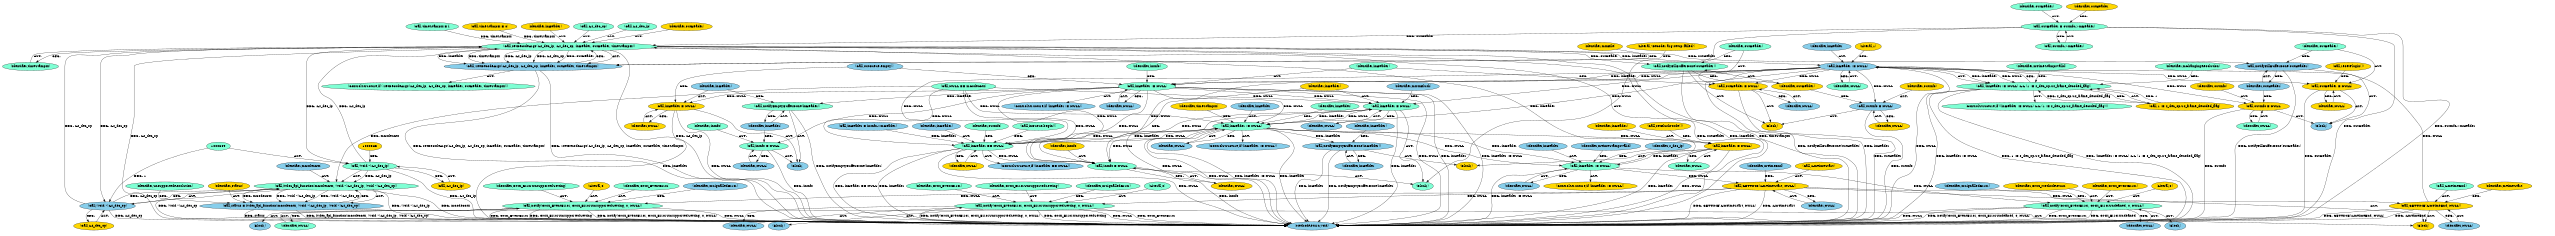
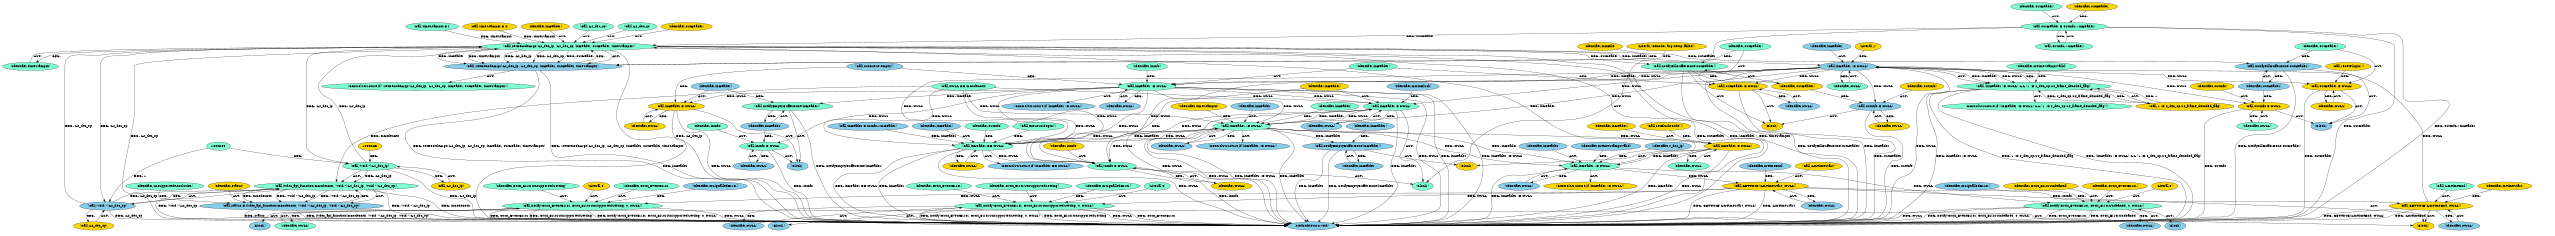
node "(Identifier,mChangingResolution)": removed
edge "1000389" -> "(Call,(void *)&s_dec_ip)": label "AST: " -> "CFG: "
node "(Identifier,mCodecCtx)": removed
edge "(Identifier,mTimeEnd)" -> "(Call,GETTIME(&mTimeStart, NULL))": label "DDG: " -> "CFG: "
node "(Identifier,OMX_MethodReturn)": label "(Identifier,OMX_MethodReturn)" -> "(Identifier,OMX_ErrorUndefined)"
edge "(Call,GETTIME(&mTimeStart, NULL))" -> "(Call,GETTIME(&mTimeEnd, NULL))": label "DDG: NULL" -> "DDG: inInfo"
